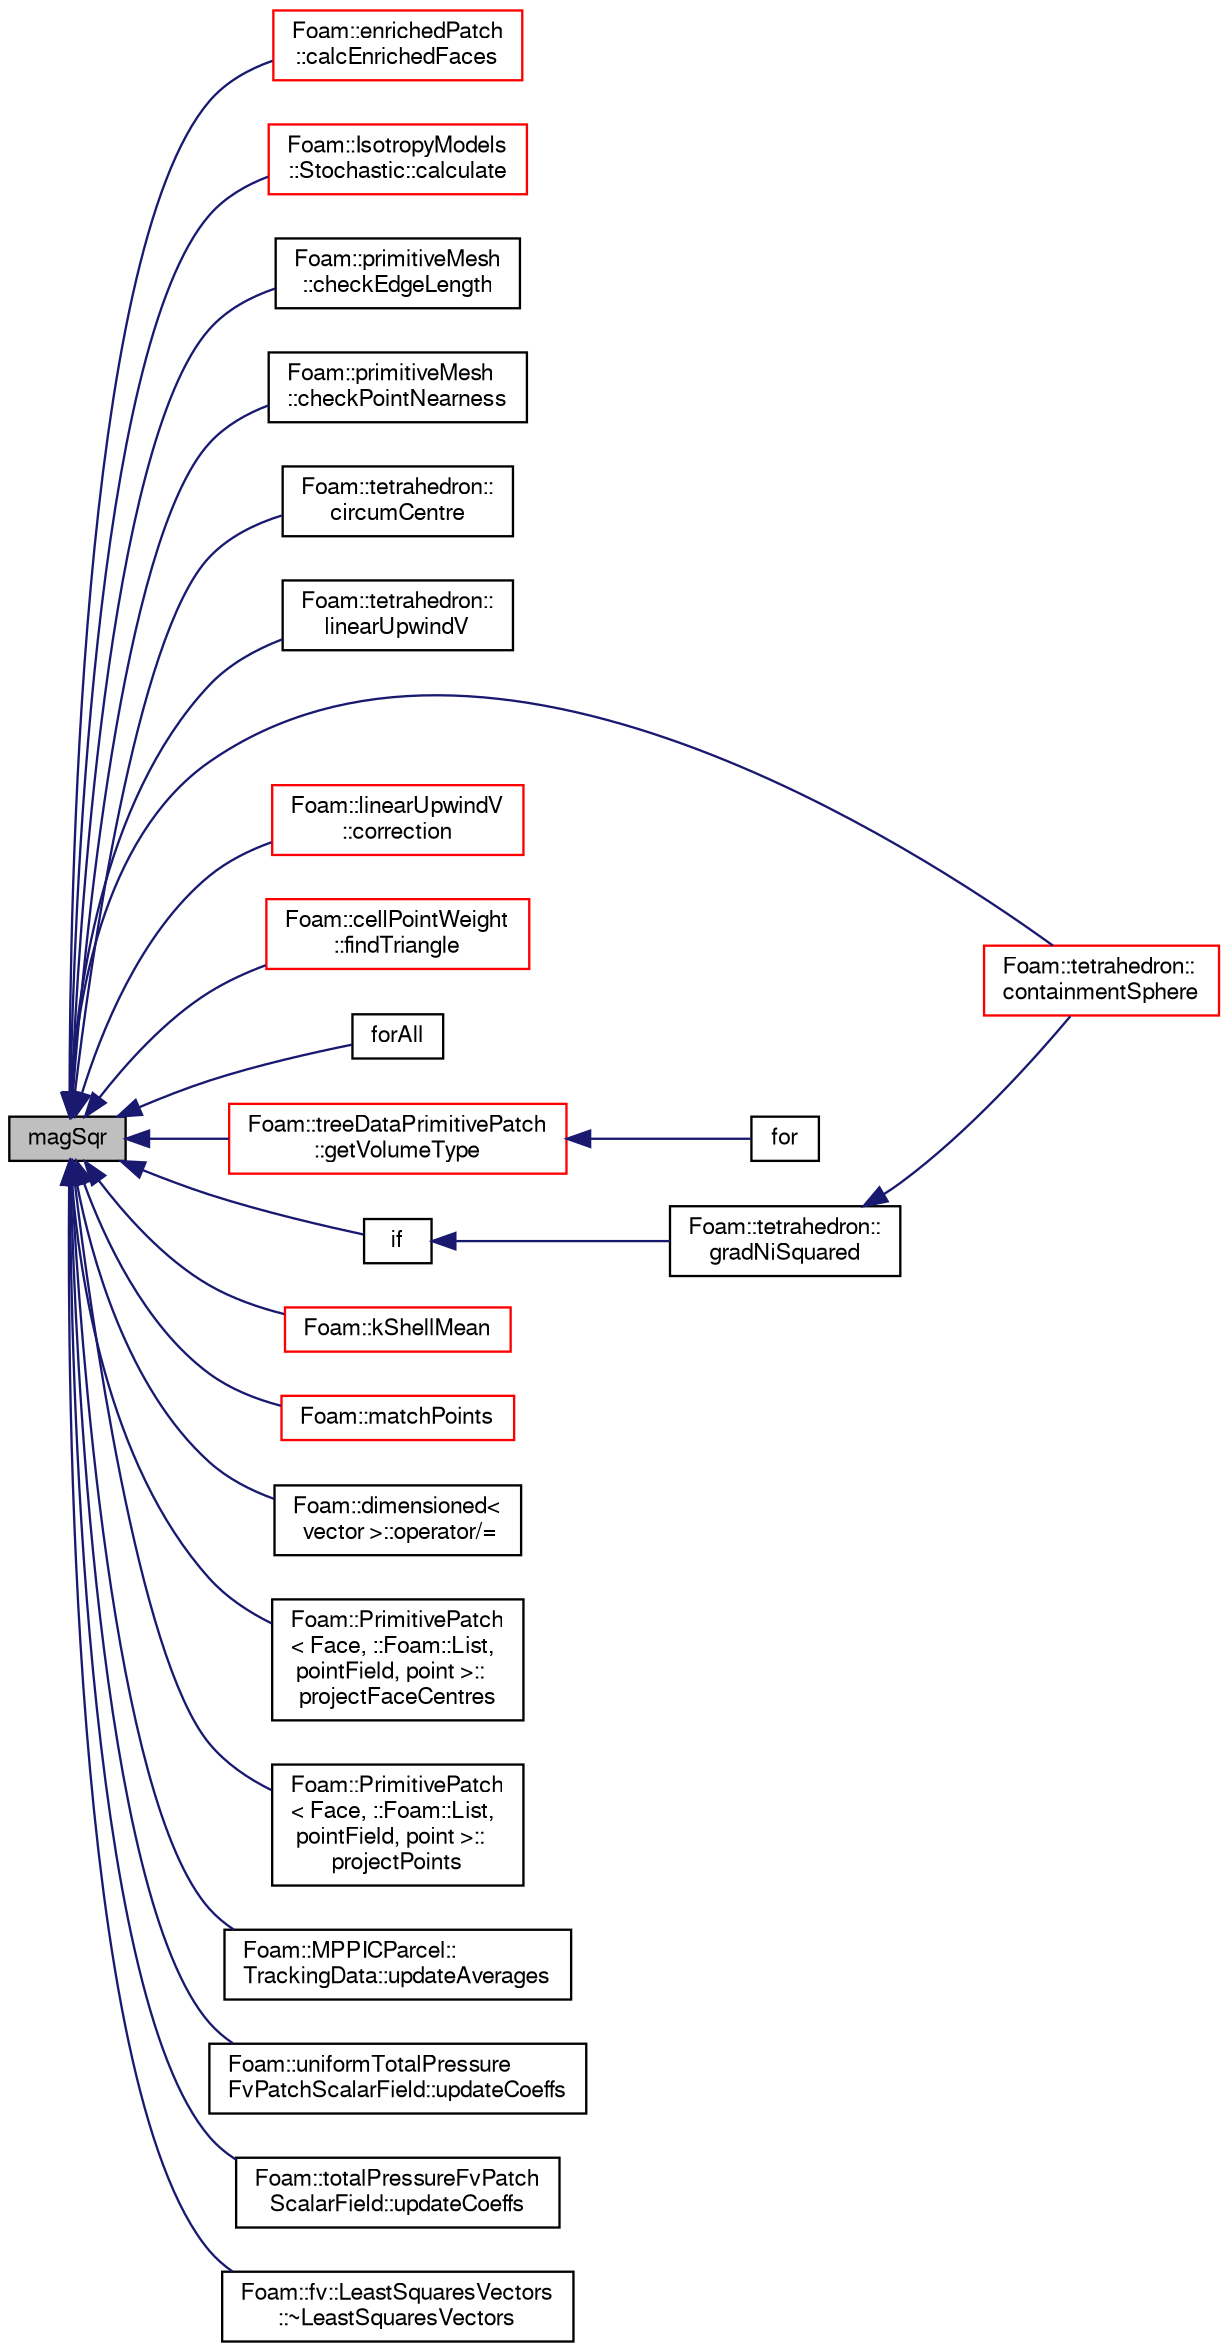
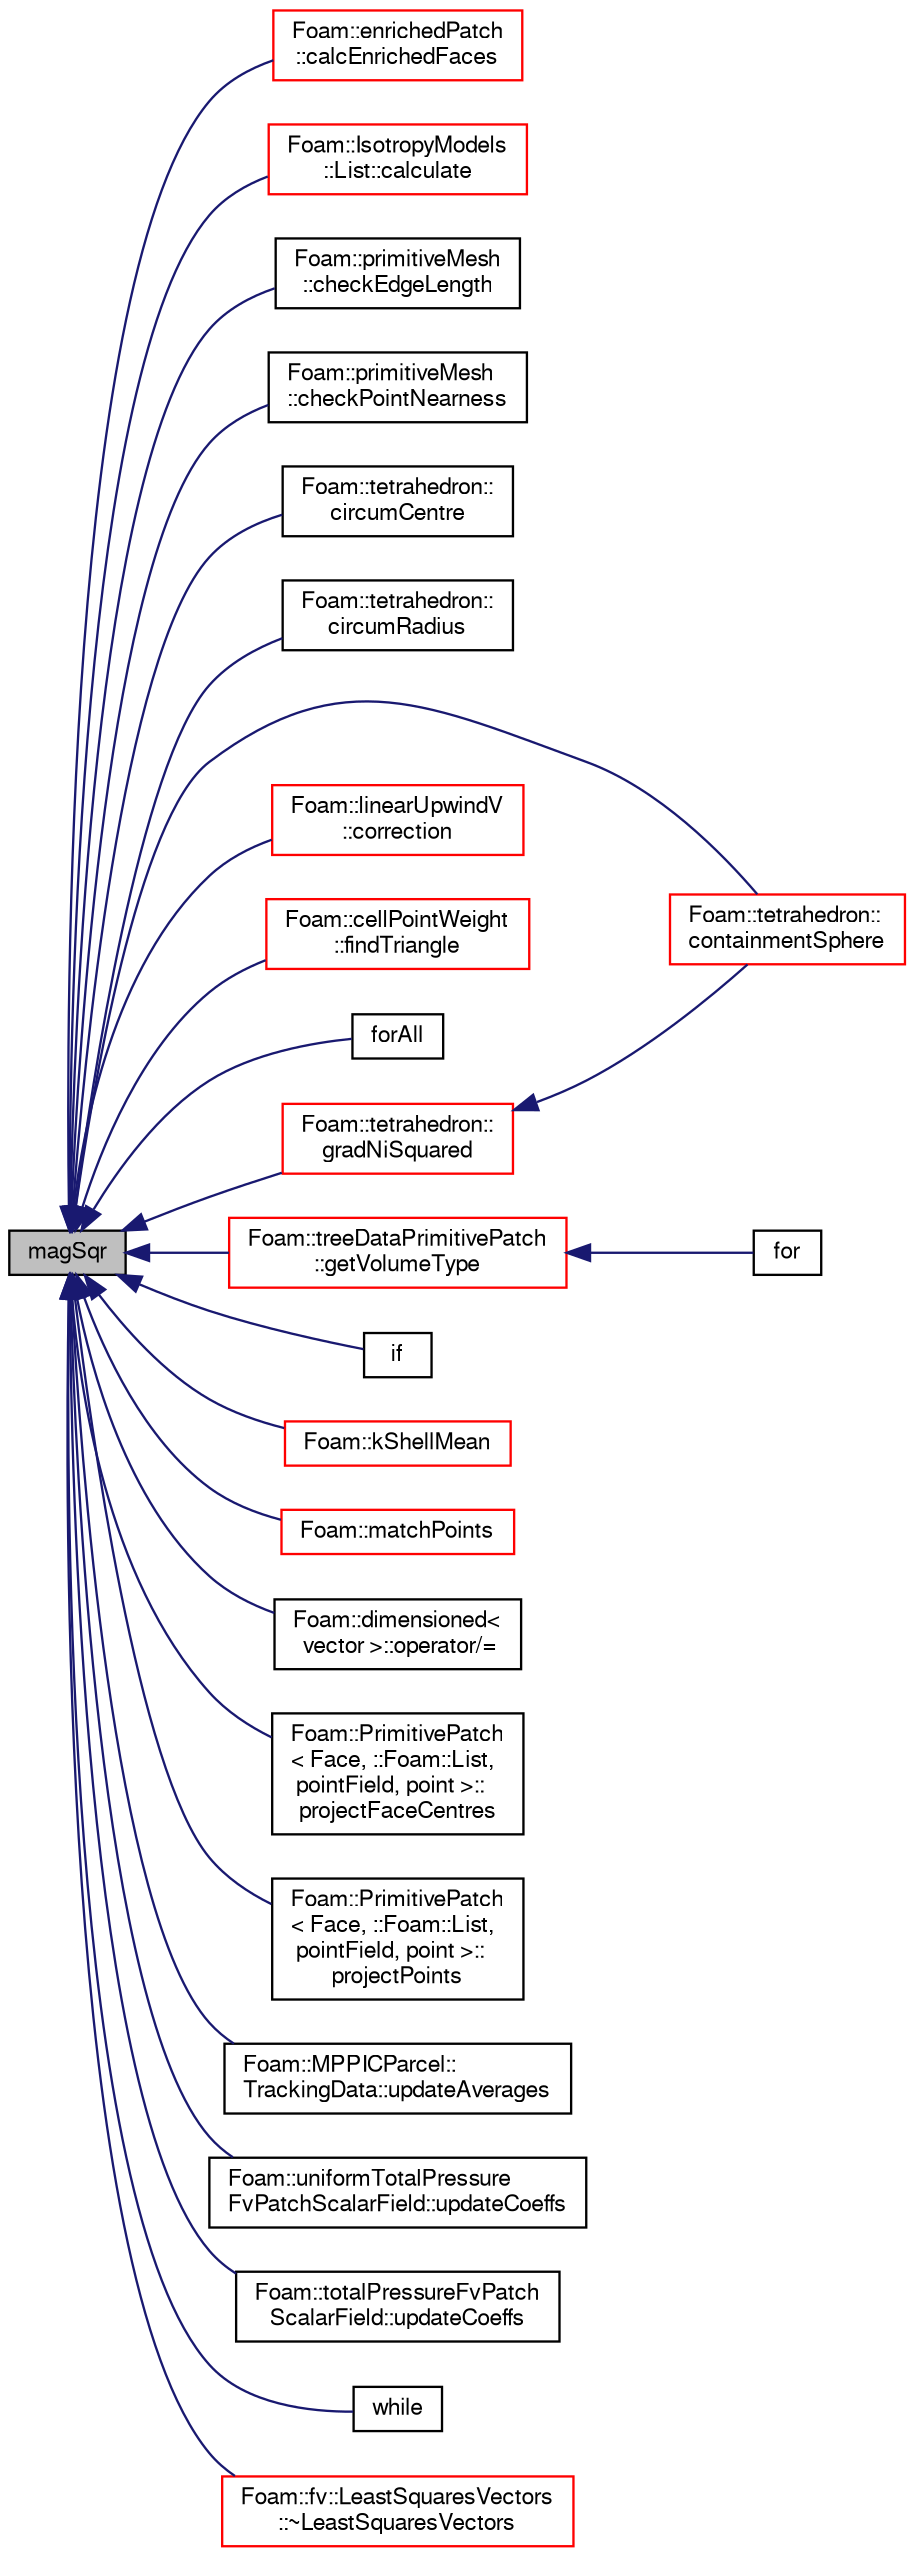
node "Foam::IsotropyModels ::Stochastic::calculate": label "Foam::IsotropyModels ::Stochastic::calculate" -> "Foam::IsotropyModels ::List::calculate"
node "Foam::tetrahedron:: linearUpwindV": label "Foam::tetrahedron:: linearUpwindV" -> "Foam::tetrahedron:: circumRadius"
edge "Foam::tetrahedron:: gradNiSquared" -> "if": now "Foam::tetrahedron:: gradNiSquared" -> "magSqr"
node "Foam::tetrahedron:: gradNiSquared": color black -> red
node "Foam::fv::LeastSquaresVectors ::~LeastSquaresVectors": color black -> red
node "while": added
